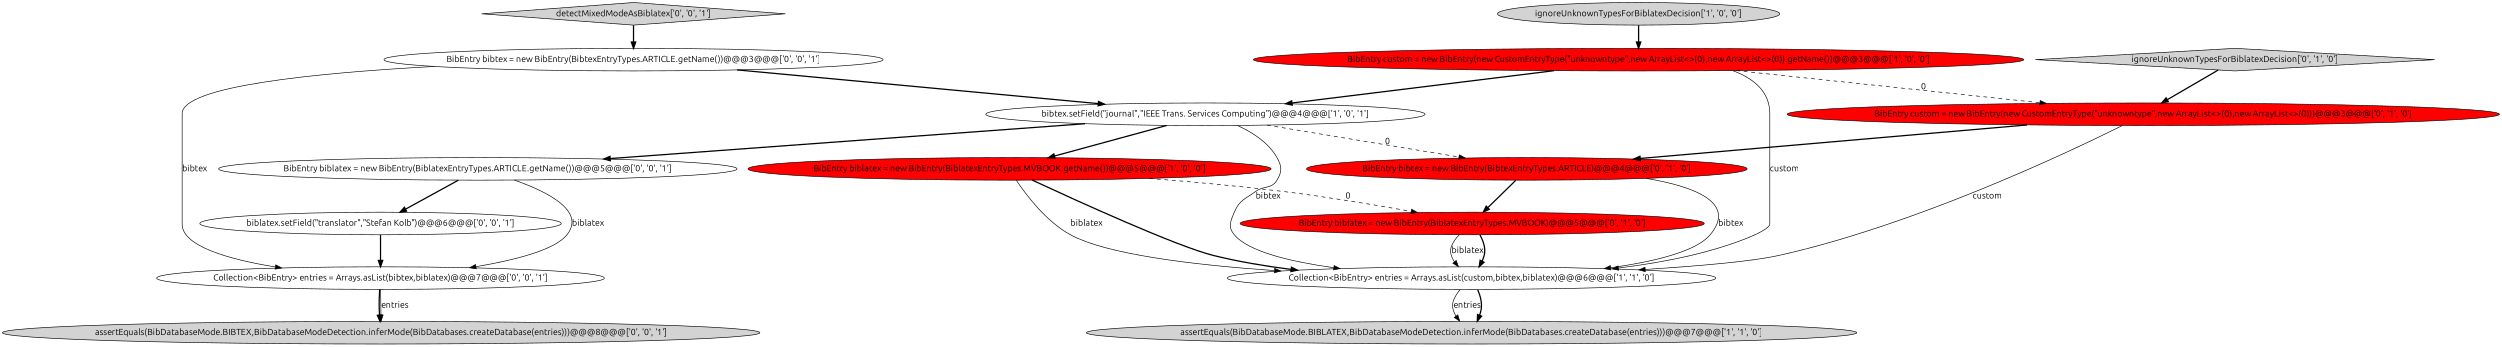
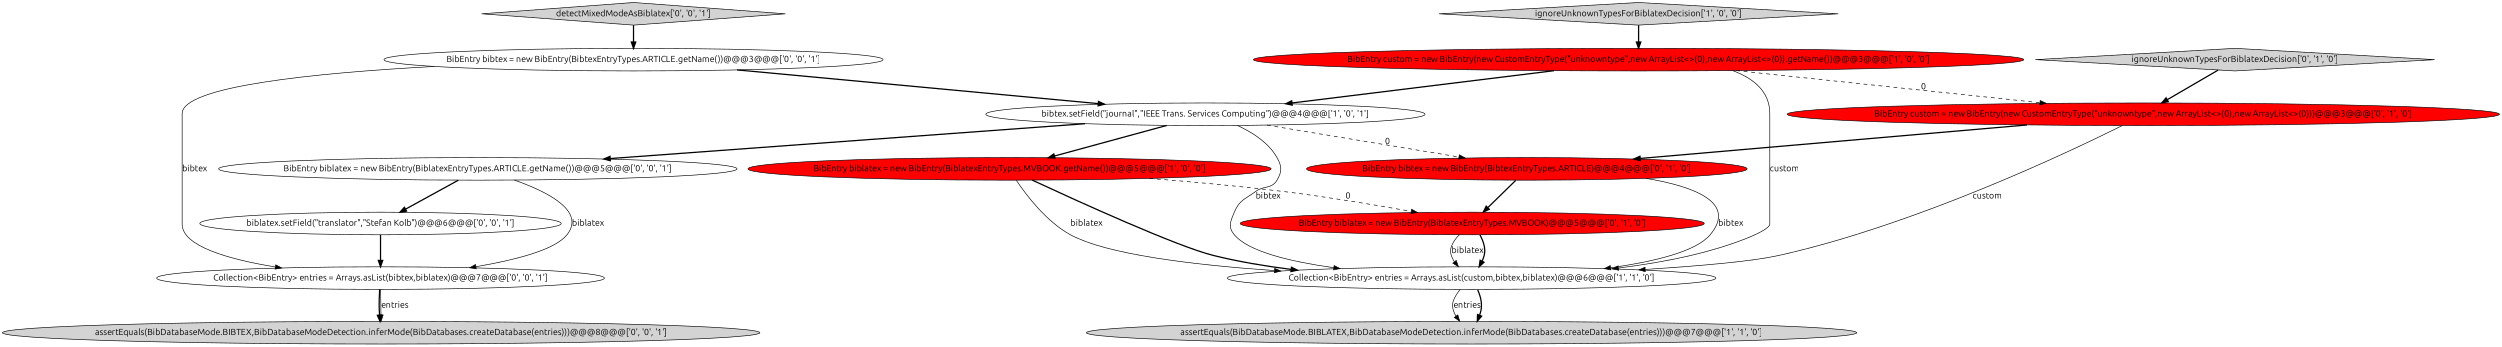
node "ignoreUnknownTypesForBiblatexDecision['1', '0', '0']": shape ellipse -> diamond
